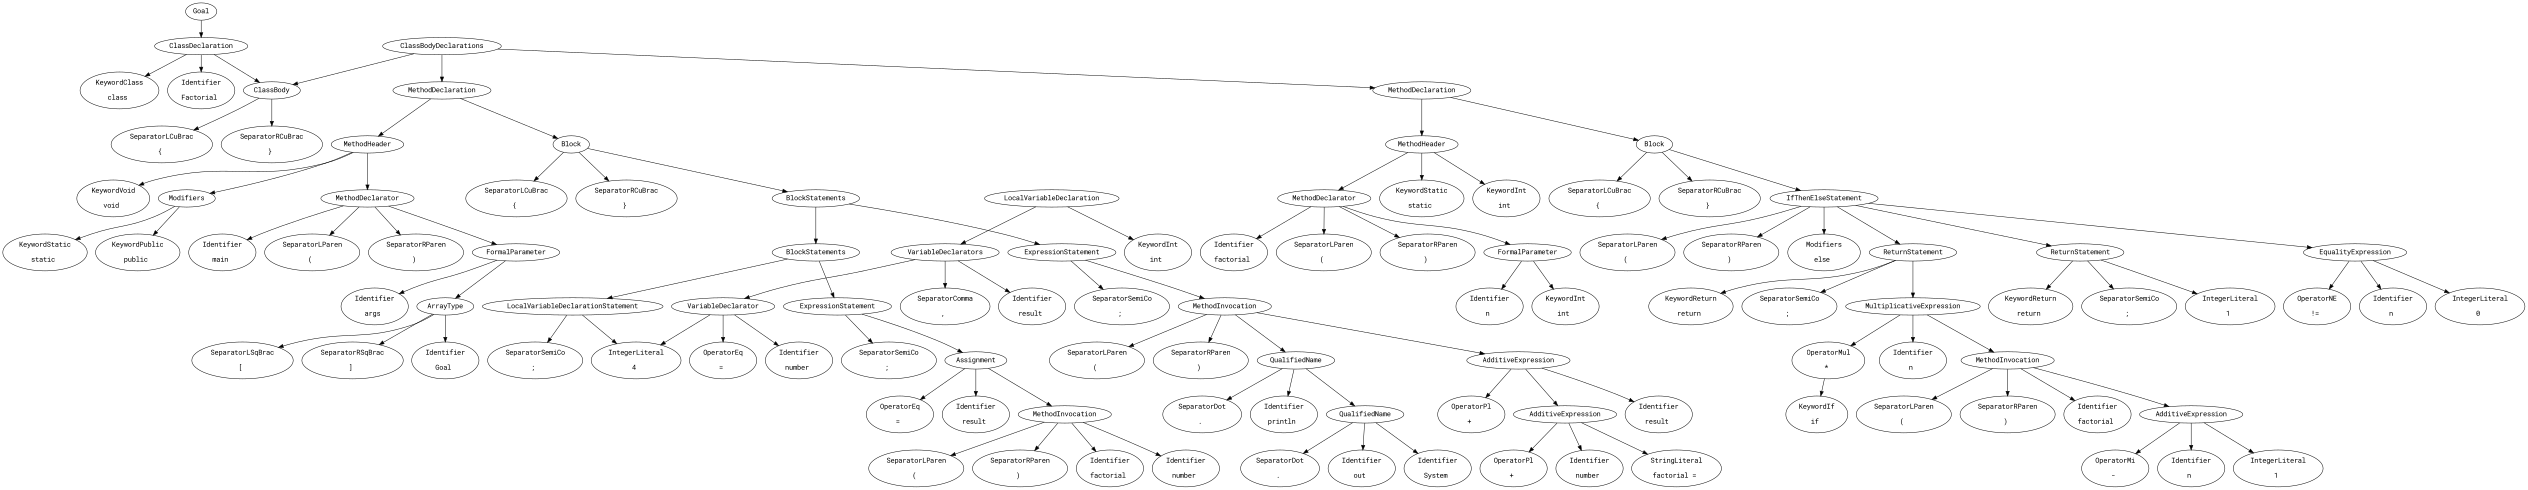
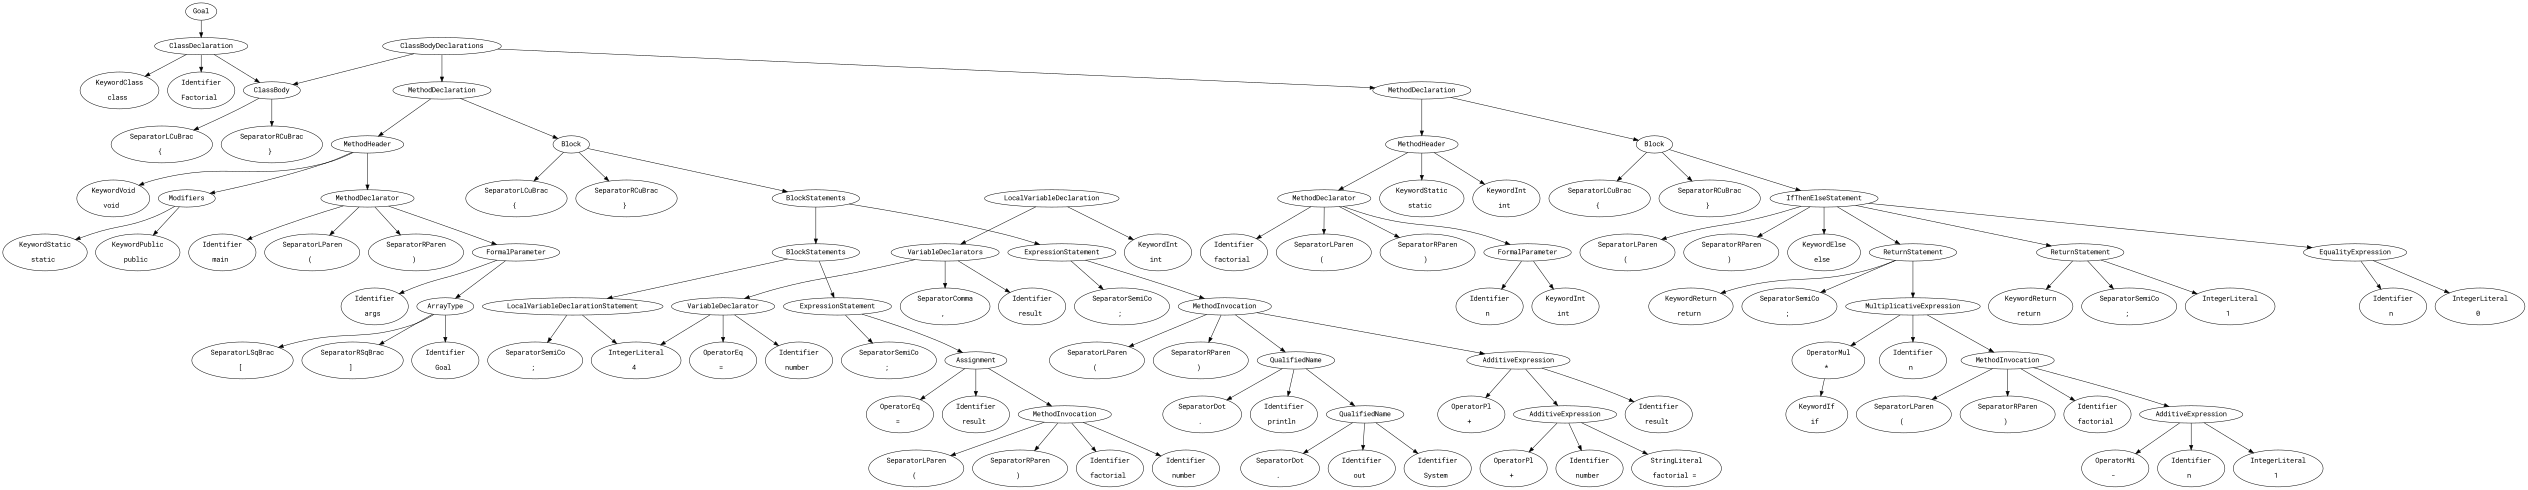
node "Modifiers else": label "Modifiers else" -> "KeywordElse else"
node "OperatorNE !=": removed
